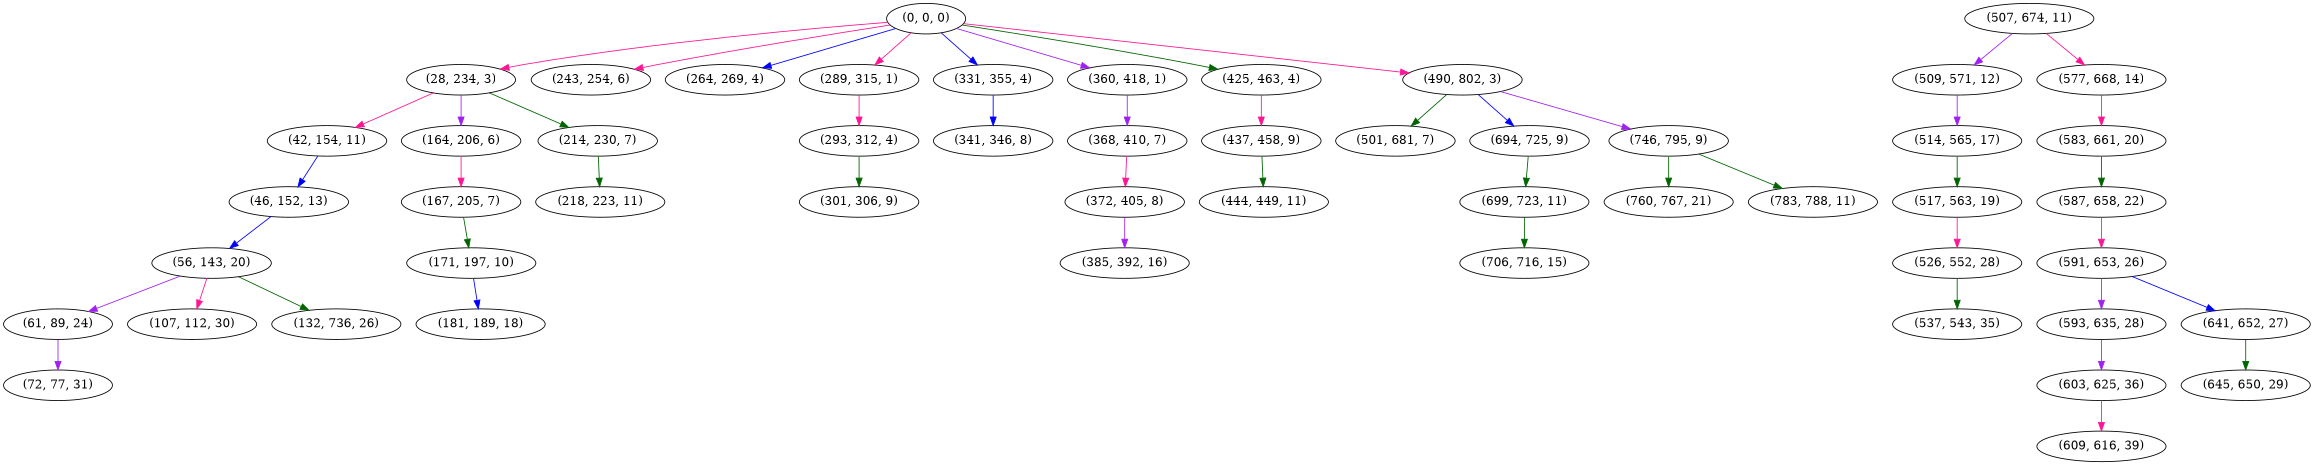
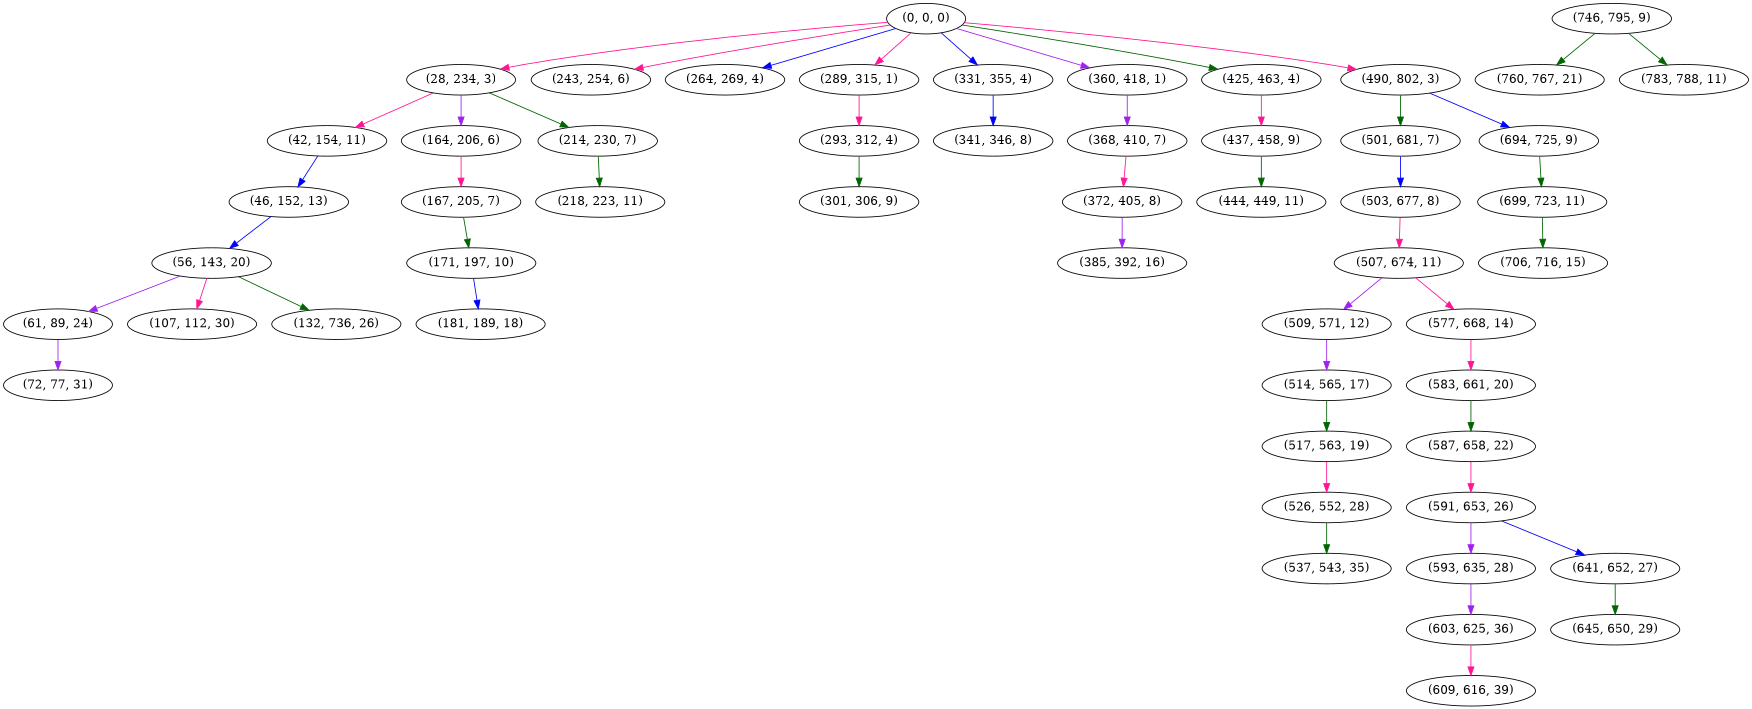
edge "(490, 802, 3)" -> "(746, 795, 9)": removed
node "(503, 677, 8)": added
